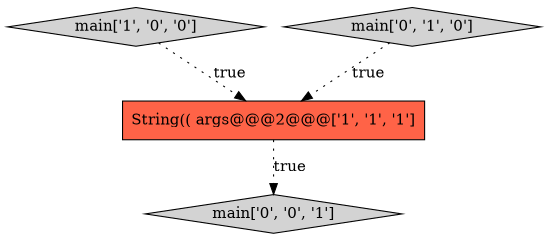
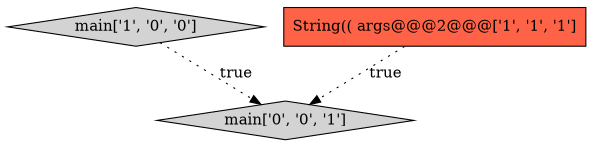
node "main['0', '1', '0']": removed
edge "main['1', '0', '0']" -> "String(( args@@@2@@@['1', '1', '1']": now "main['1', '0', '0']" -> "main['0', '0', '1']"
